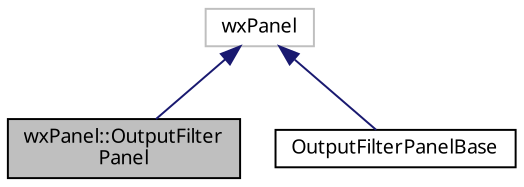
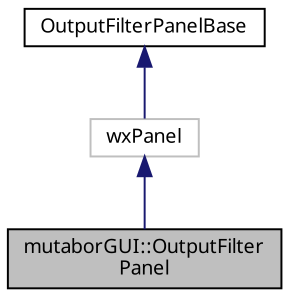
edge "OutputFilterPanelBase" -> "wxPanel": reversed
node "wxPanel::OutputFilter Panel": label "wxPanel::OutputFilter Panel" -> "mutaborGUI::OutputFilter Panel"
